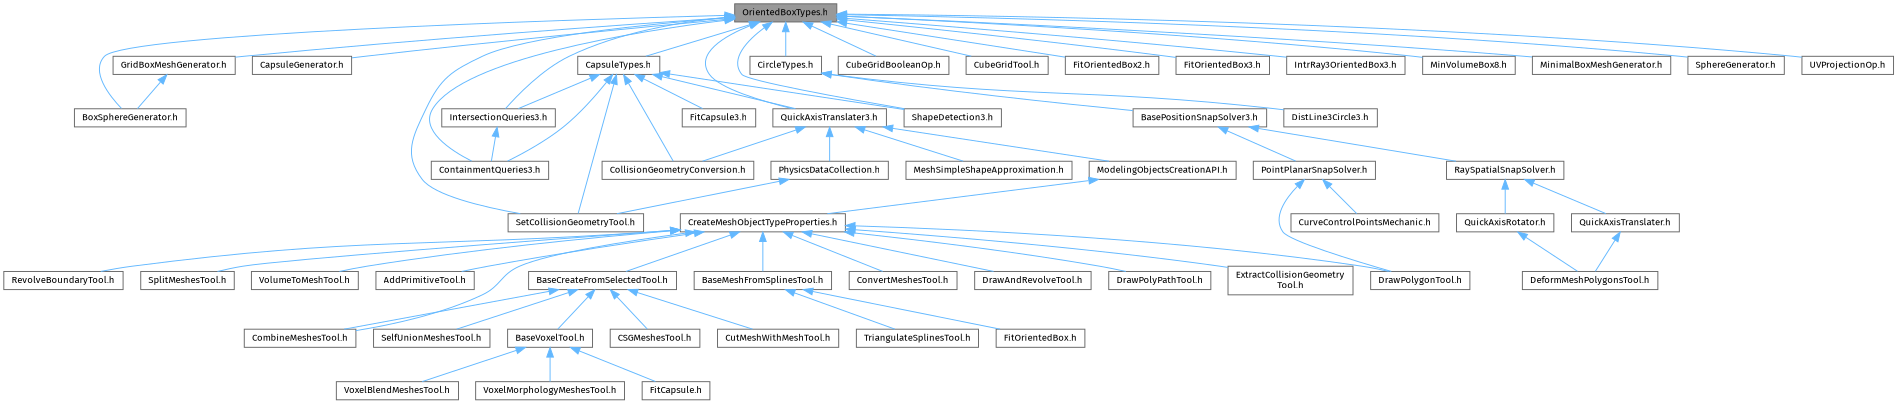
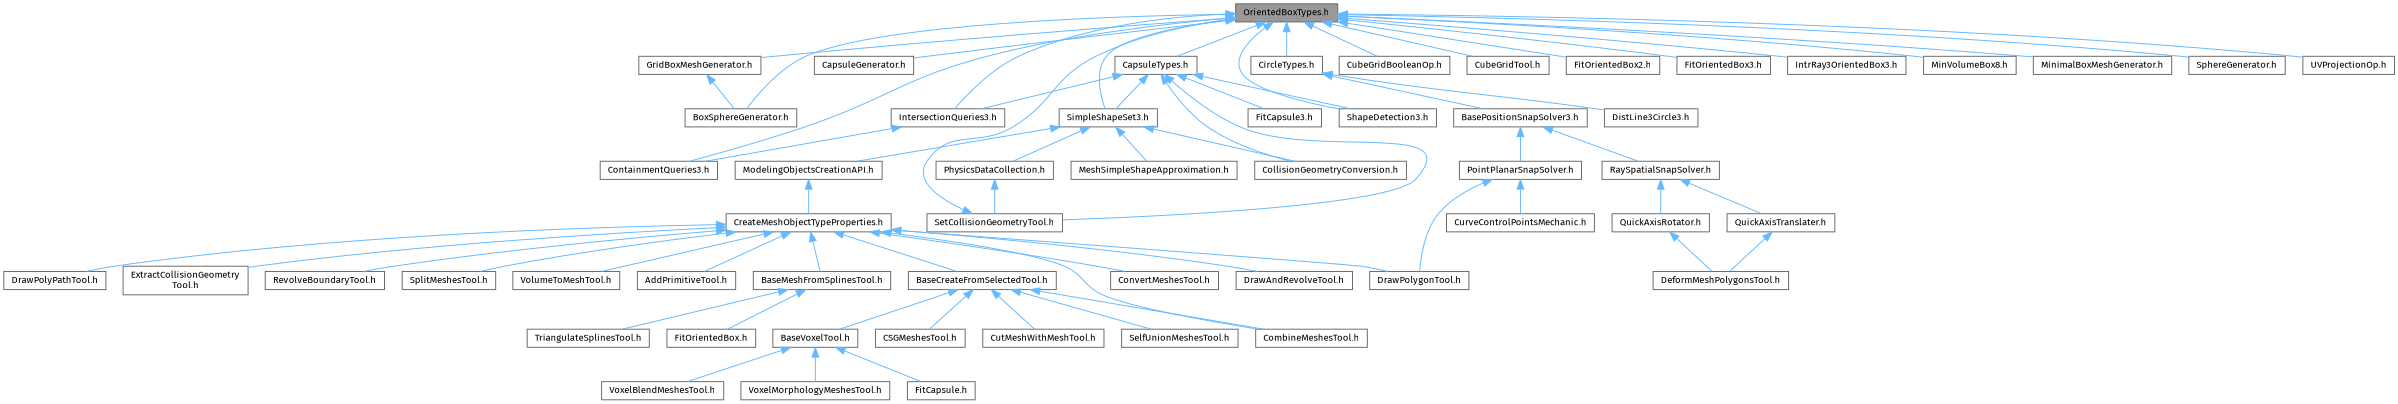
edge "SetCollisionGeometryTool.h" -> "OrientedBoxTypes.h": reversed
node "QuickAxisTranslater3.h": label "QuickAxisTranslater3.h" -> "SimpleShapeSet3.h"
edge "ContainmentQueries3.h" -> "CapsuleTypes.h": removed
